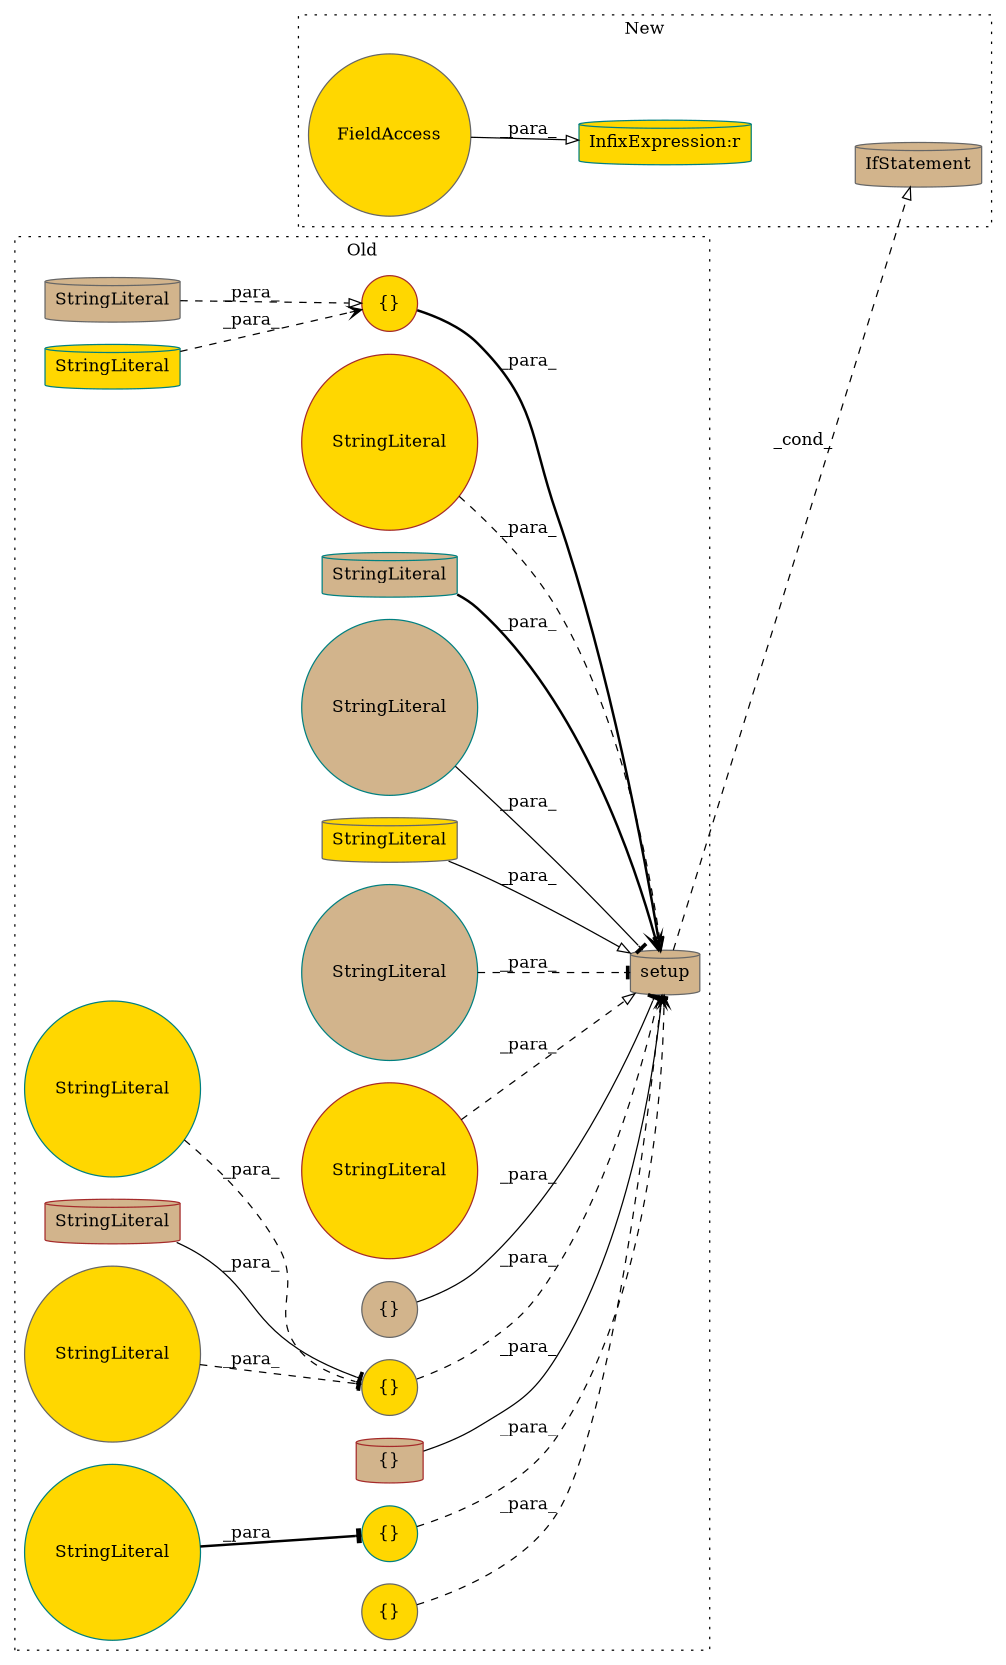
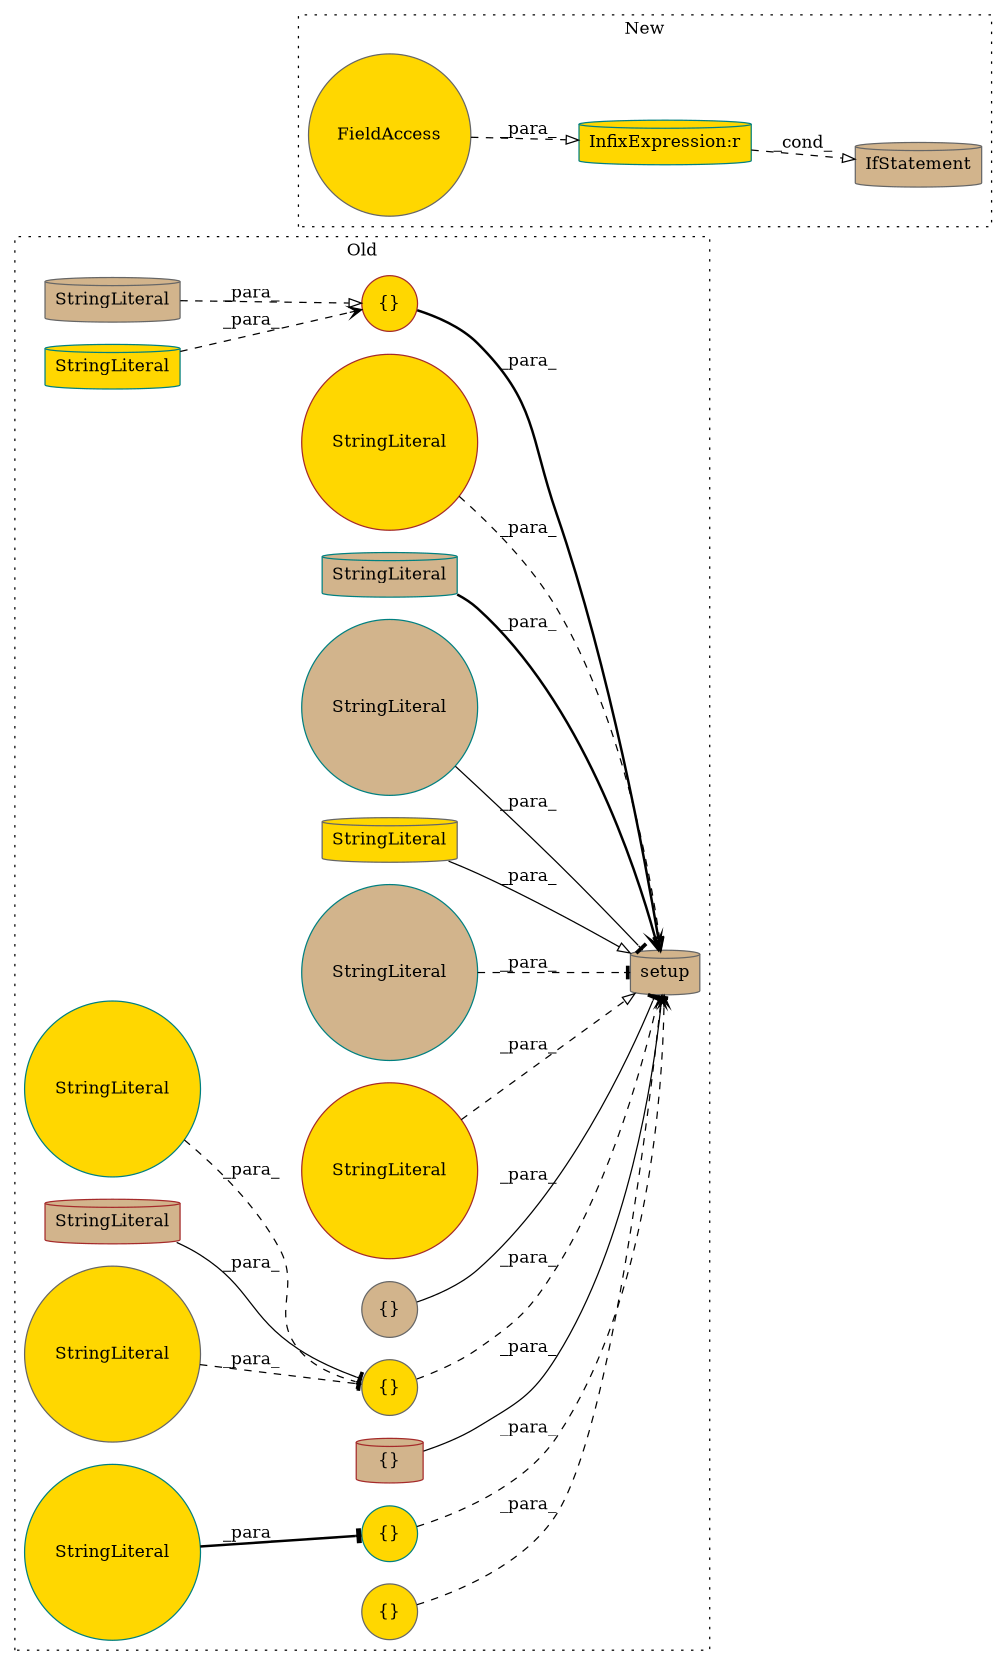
edge "FieldAccess" -> "InfixExpression:r": style solid -> dashed
edge "setup" -> "IfStatement": now "InfixExpression:r" -> "IfStatement"
